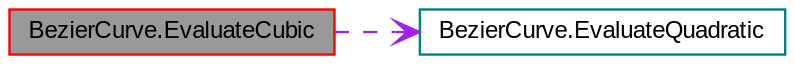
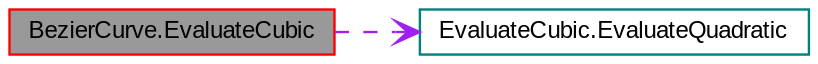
node "BezierCurve.EvaluateQuadratic": label "BezierCurve.EvaluateQuadratic" -> "EvaluateCubic.EvaluateQuadratic"
